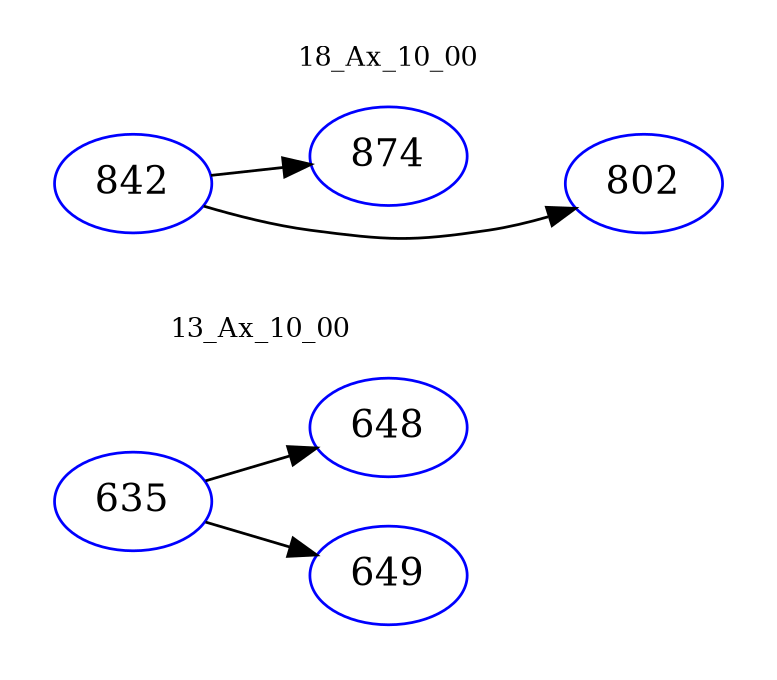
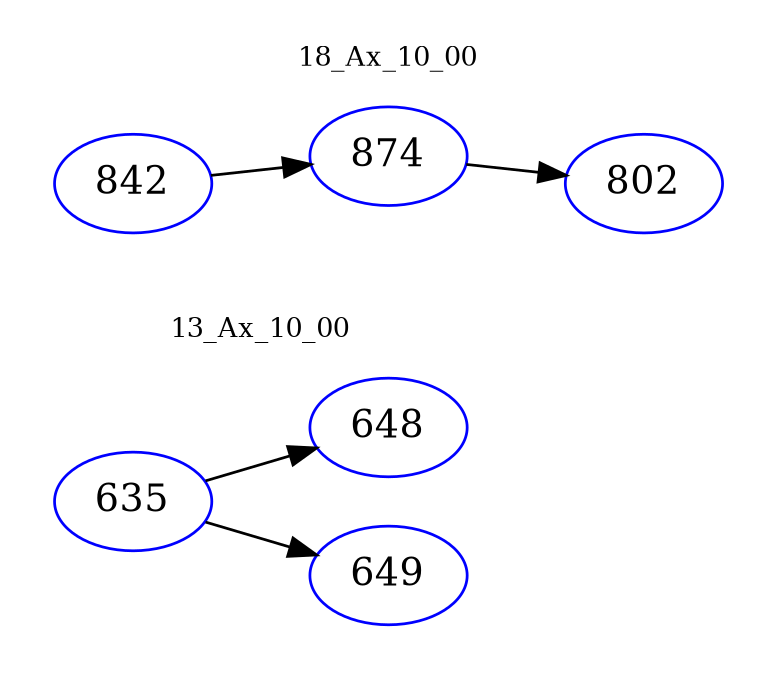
edge "842" -> "802": now "874" -> "802"
